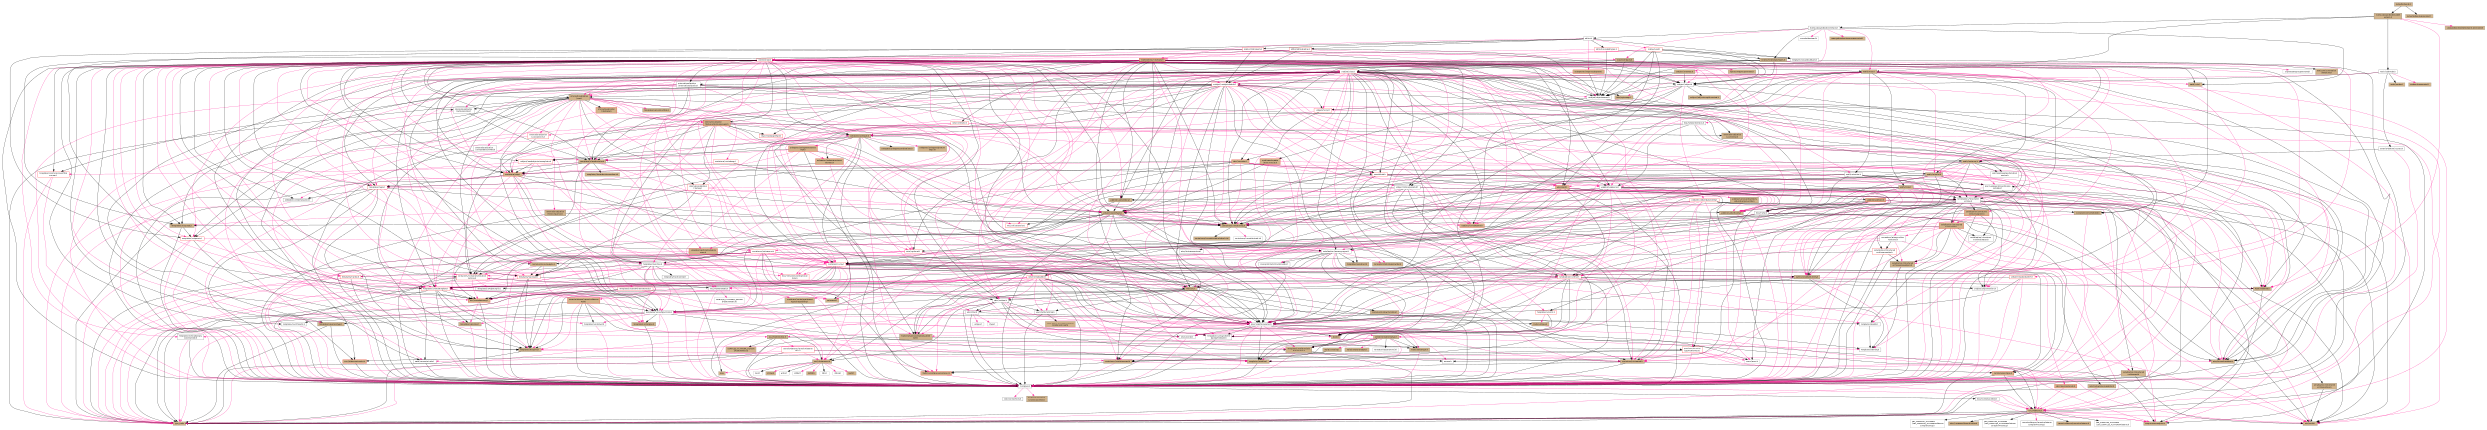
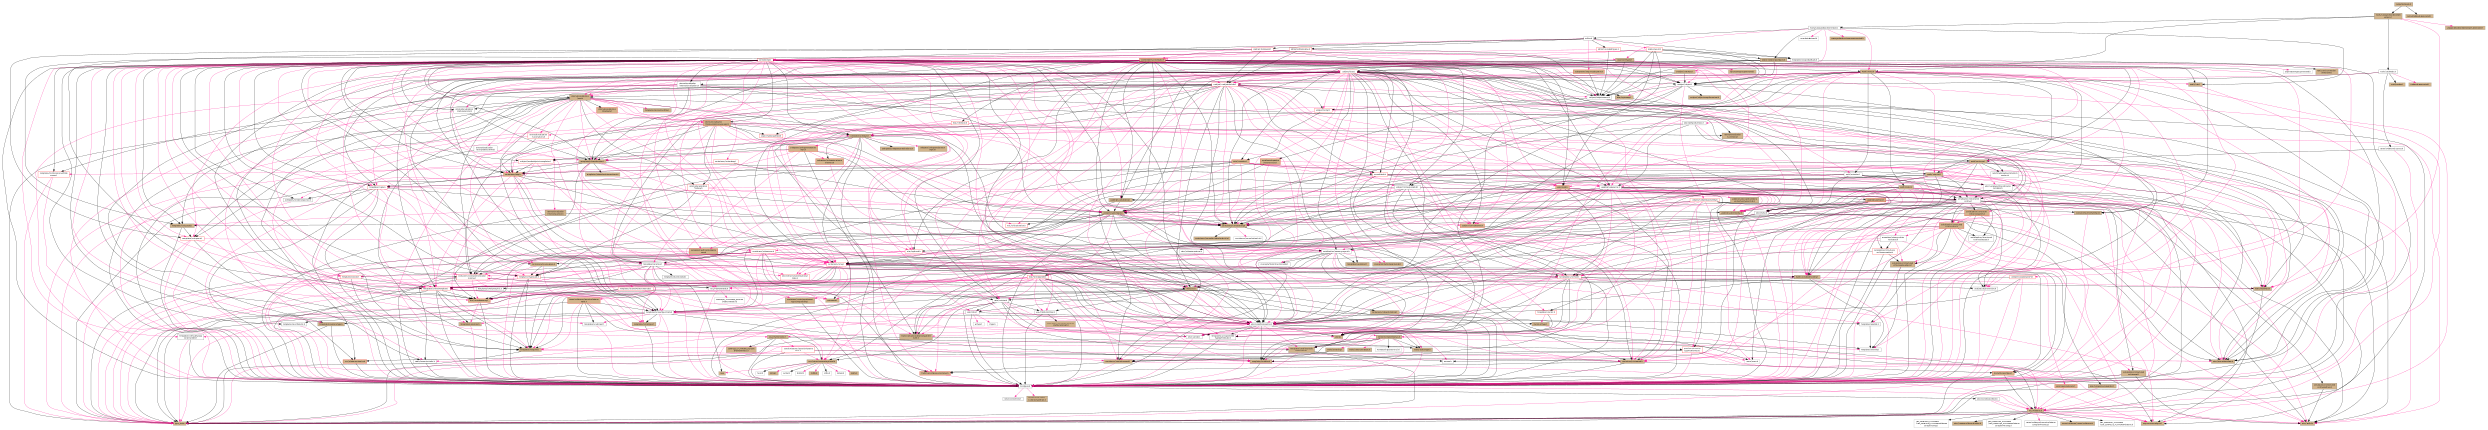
node "HAL/PlatformCrt.h": label "HAL/PlatformCrt.h" -> "HAL/IntrusiveUnsetOptional.h"
